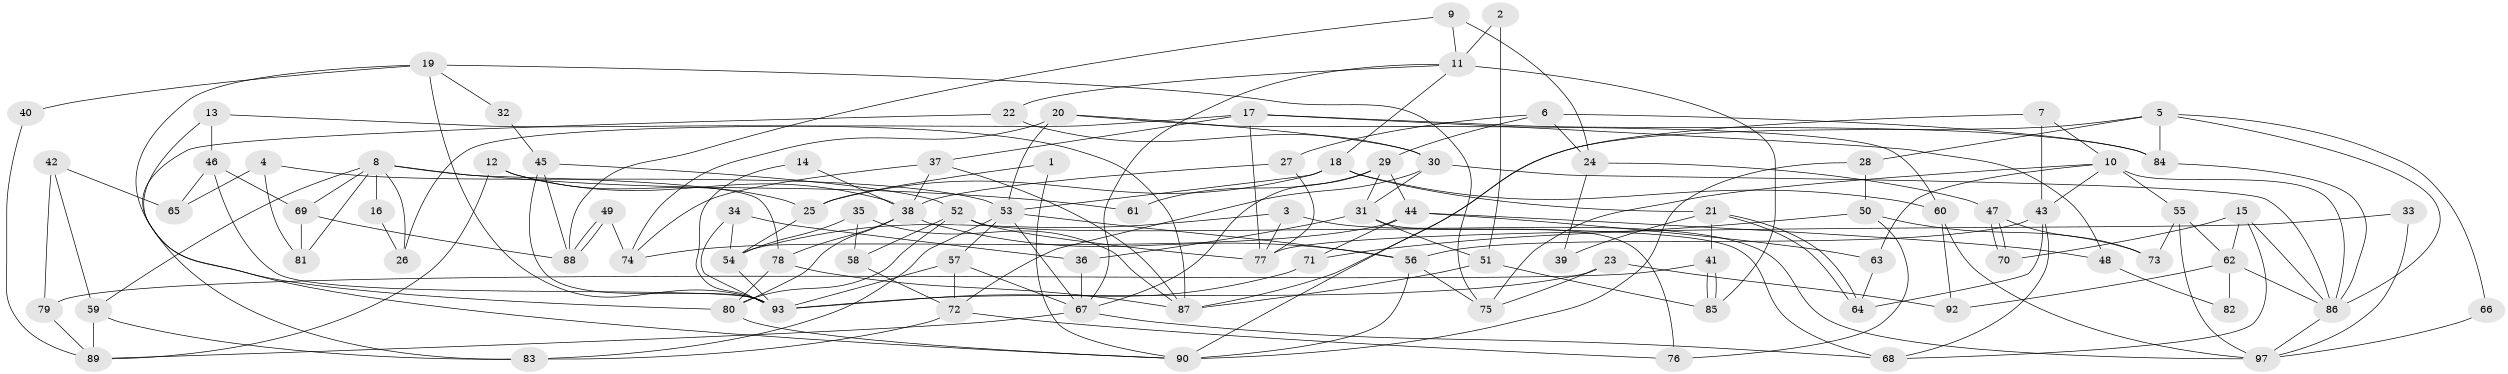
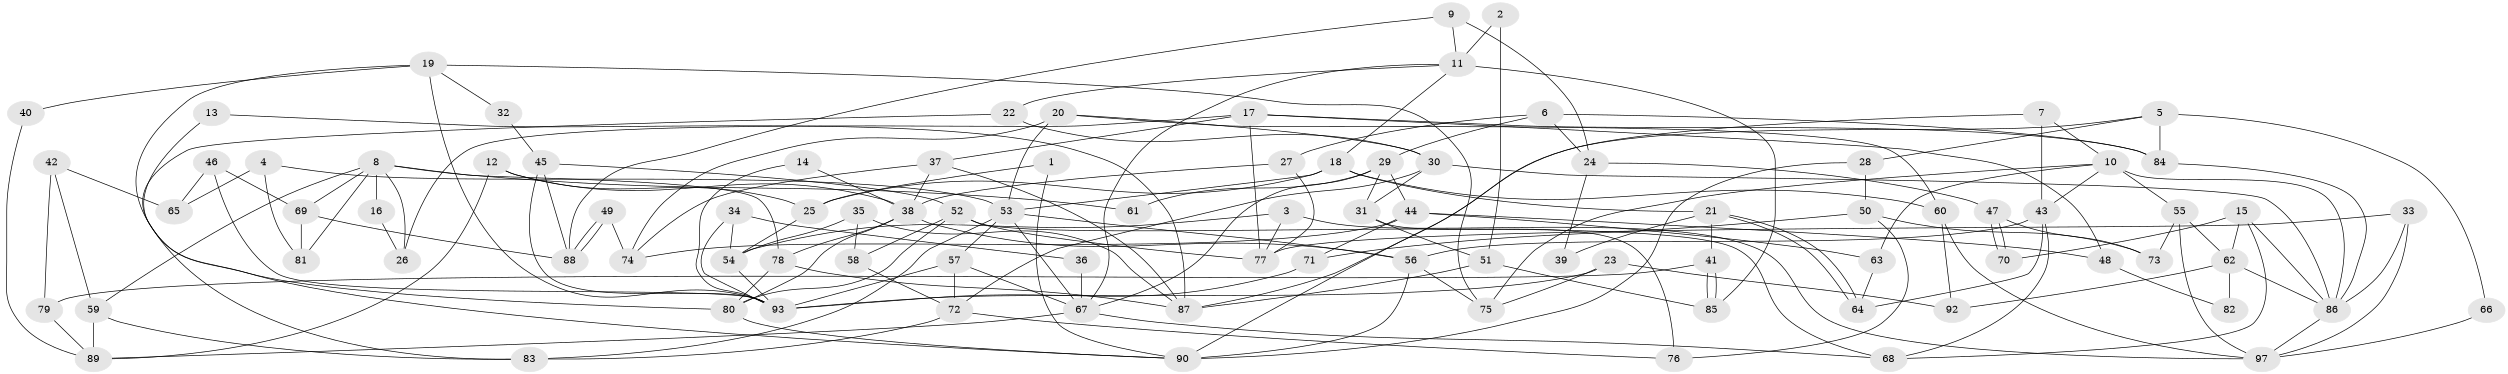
edge "13" -- "46": removed
edge "5" -- "86": now "33" -- "86"
edge "31" -- "36": removed
